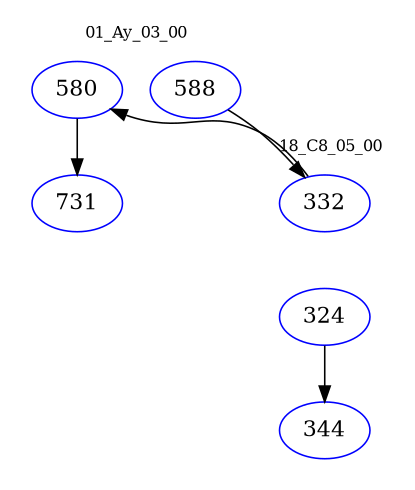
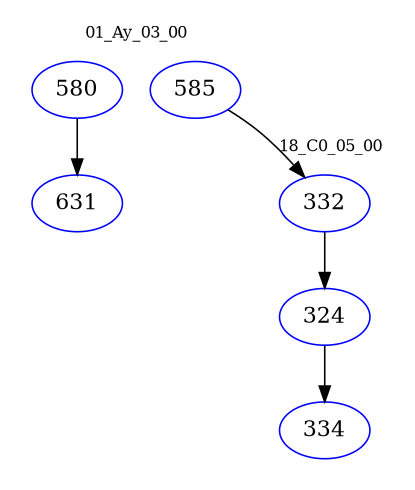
node "588": label "588" -> "585"
edge "332" -> "580": now "332" -> "324"
cluster "18_C8_05_00": label "18_C8_05_00" -> "18_C0_05_00"
node "731": label "731" -> "631"
node "344": label "344" -> "334"
